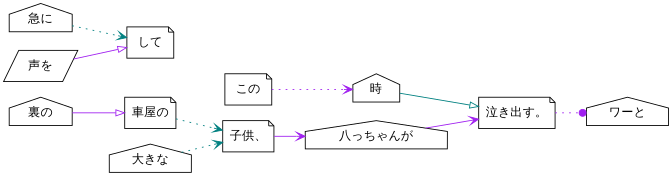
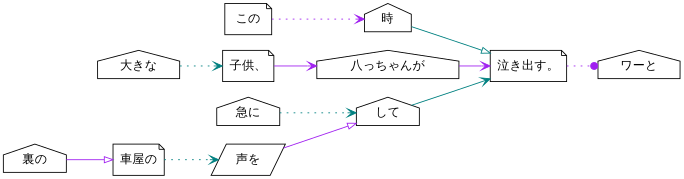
node "して": shape note -> house
edge "して" -> "泣き出す。": added
edge "車屋の" -> "子供、": now "車屋の" -> "声を"
